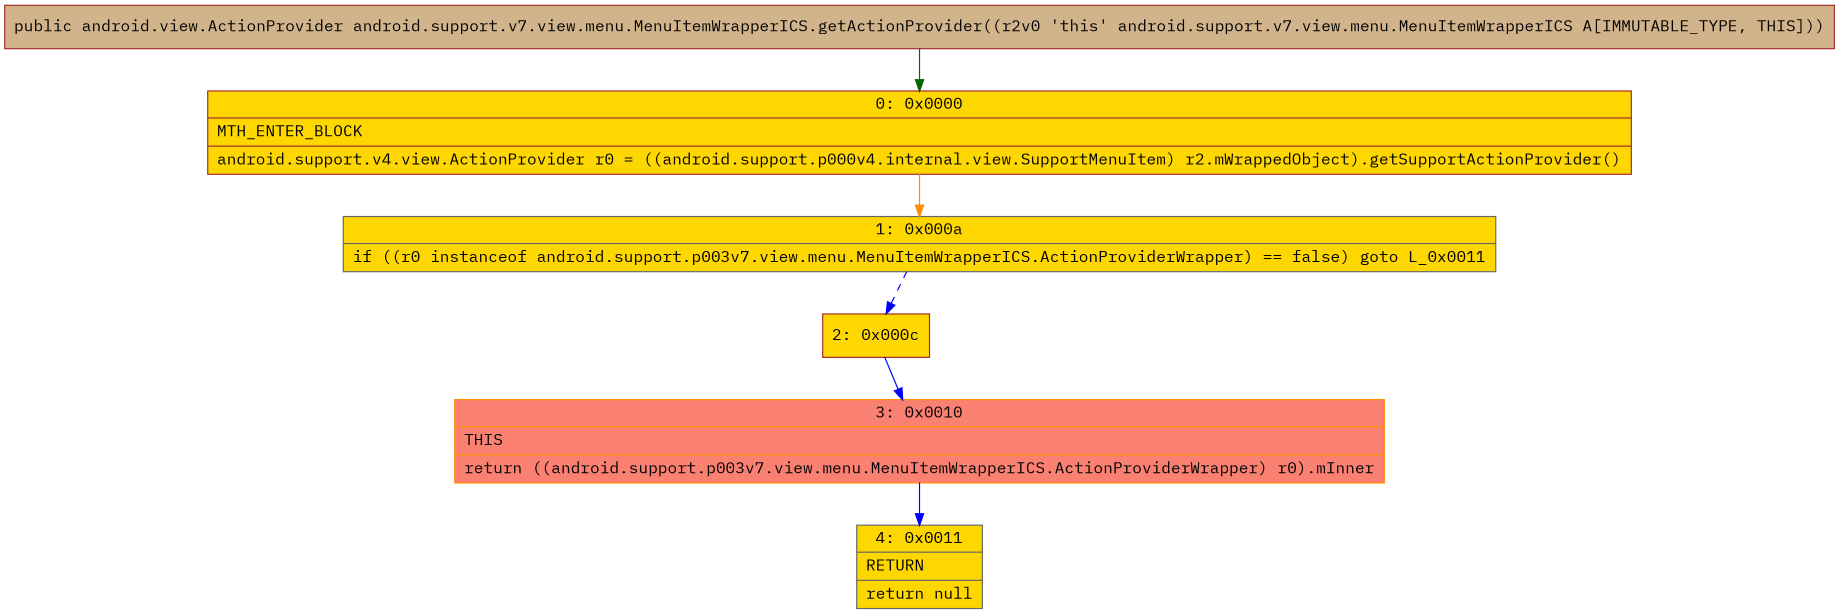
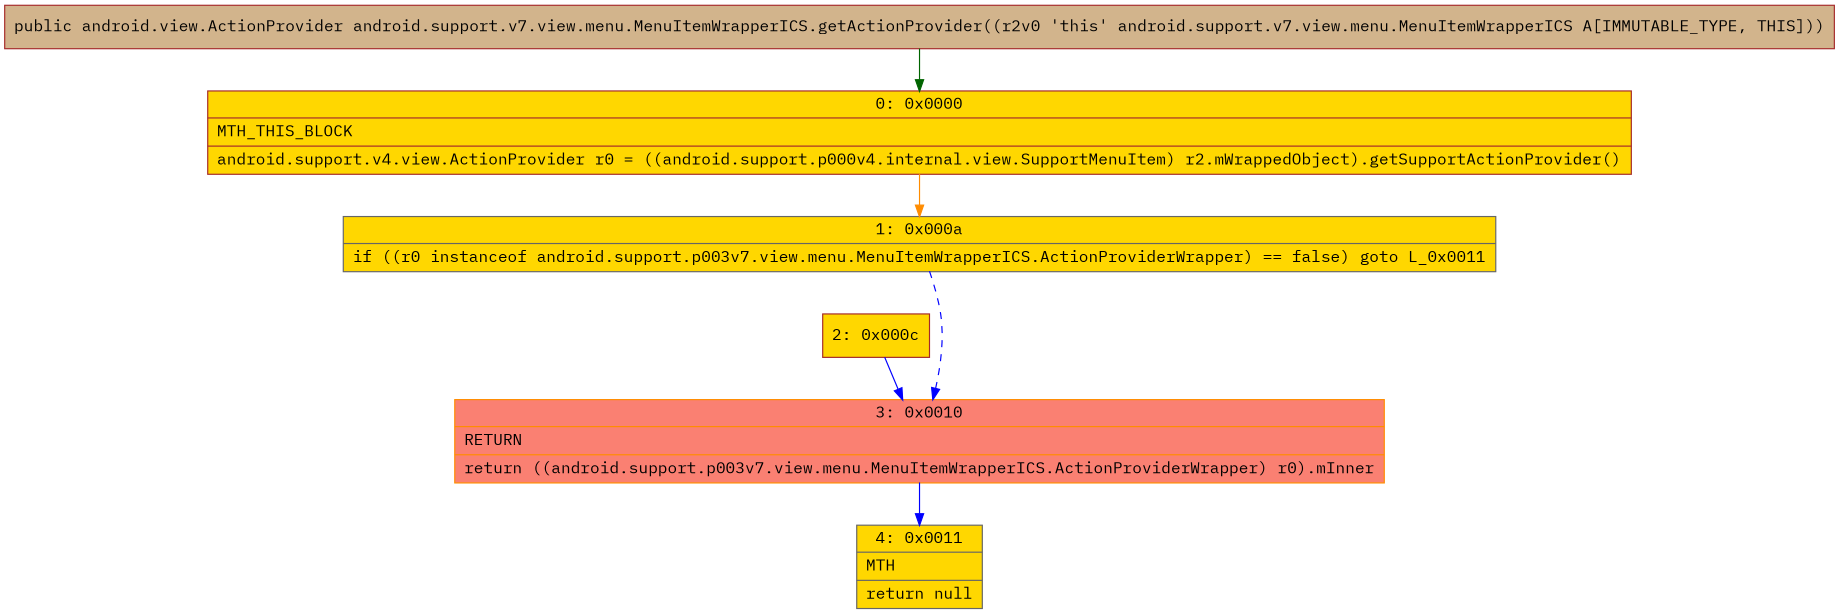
node "0: 0x0000": text "MTH_ENTER_BLOCK" -> "MTH_THIS_BLOCK"
edge "1: 0x000a" -> "2: 0x000c": now "1: 0x000a" -> "3: 0x0010"
node "3: 0x0010": text "THIS" -> "RETURN"
node "4: 0x0011": text "RETURN" -> "MTH"
